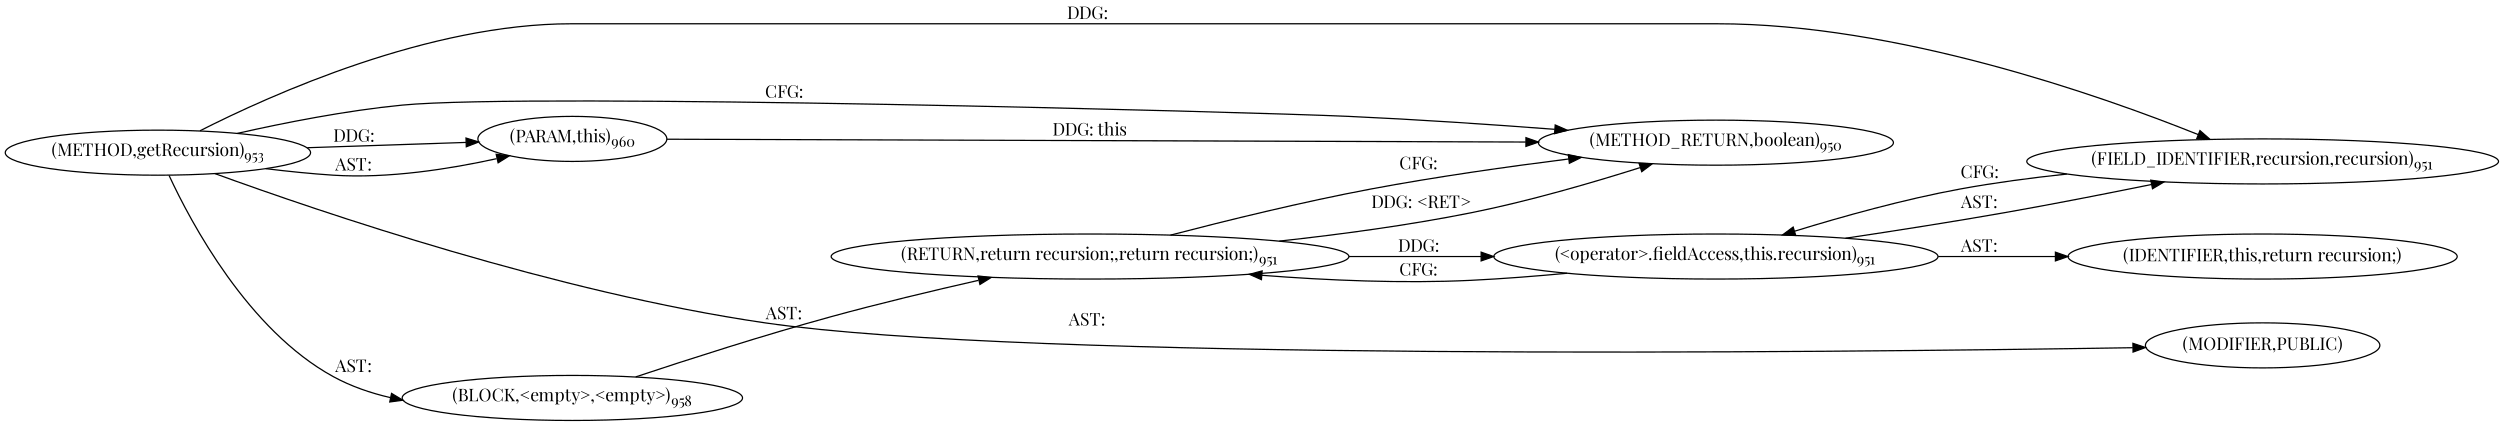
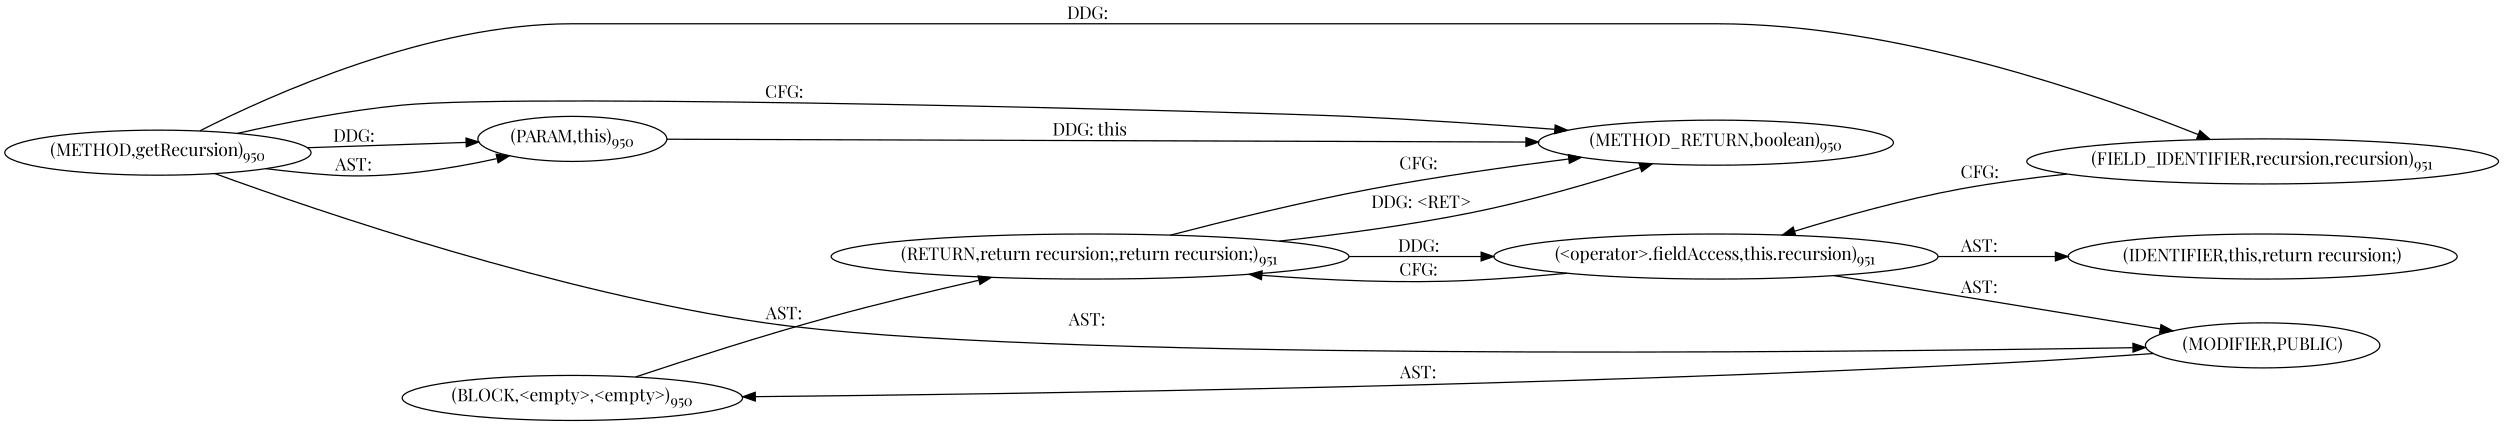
node "(PARAM,this)": text "960" -> "950"
node "(METHOD,getRecursion)": text "953" -> "950"
edge "(<operator>.fieldAccess,this.recursion)" -> "(FIELD_IDENTIFIER,recursion,recursion)": now "(<operator>.fieldAccess,this.recursion)" -> "(MODIFIER,PUBLIC)"
edge "(METHOD,getRecursion)" -> "(BLOCK,<empty>,<empty>)": now "(MODIFIER,PUBLIC)" -> "(BLOCK,<empty>,<empty>)"
node "(BLOCK,<empty>,<empty>)": text "958" -> "950"
